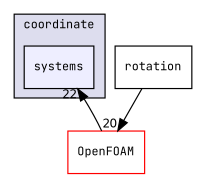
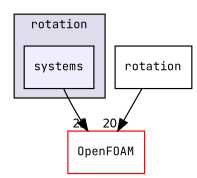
cluster "coordinate": label "coordinate" -> "rotation"
edge "OpenFOAM" -> "systems": reversed
